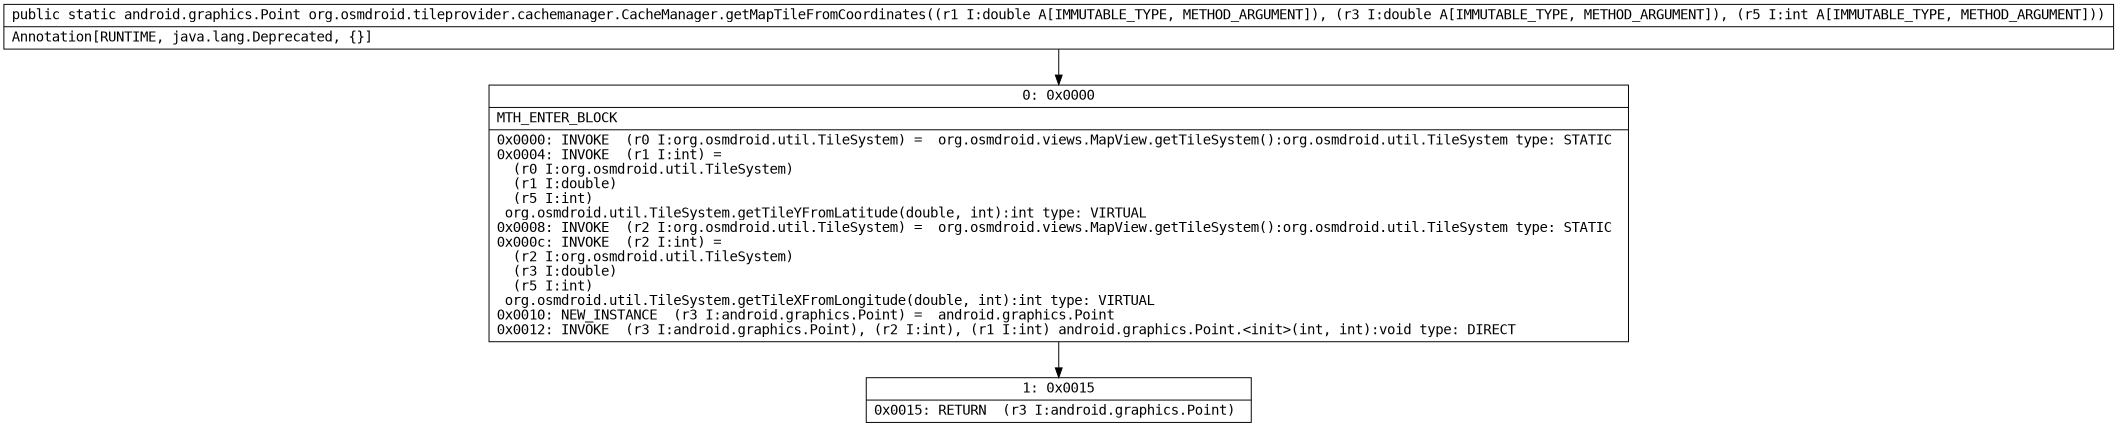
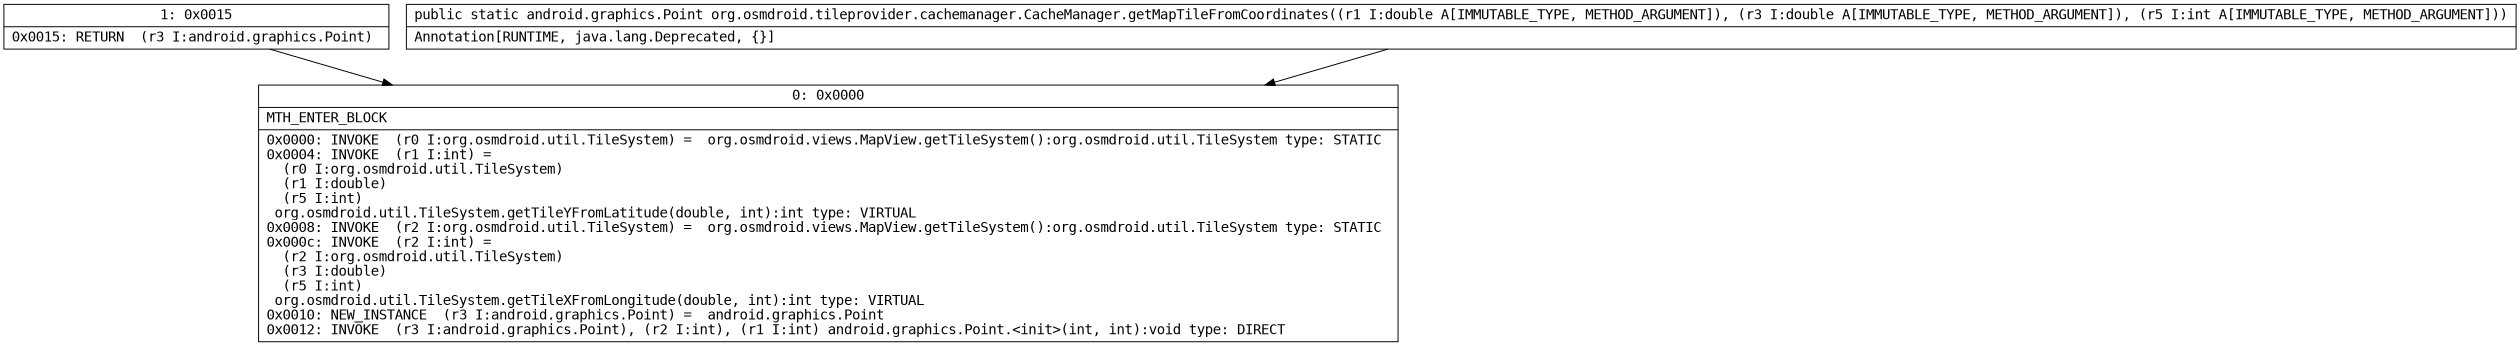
edge "0: 0x0000" -> "1: 0x0015": reversed
